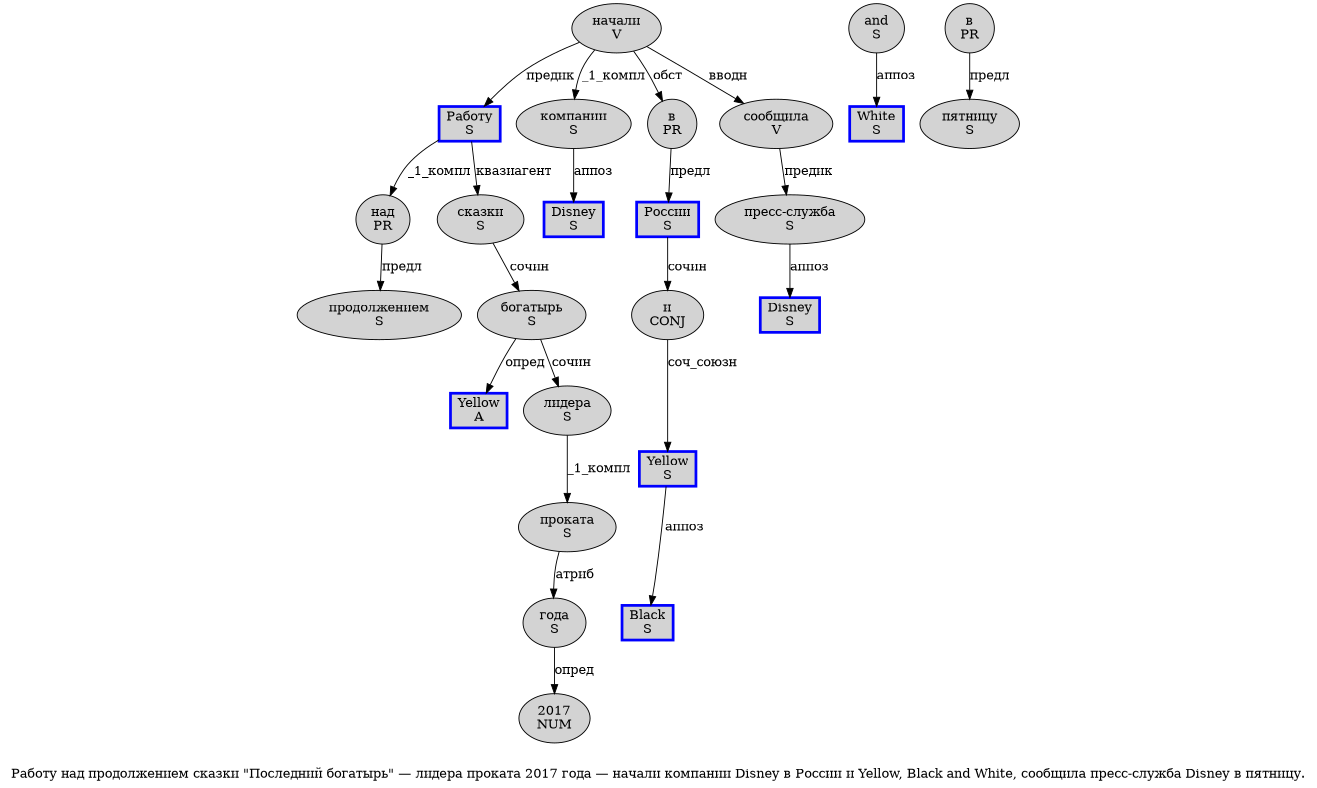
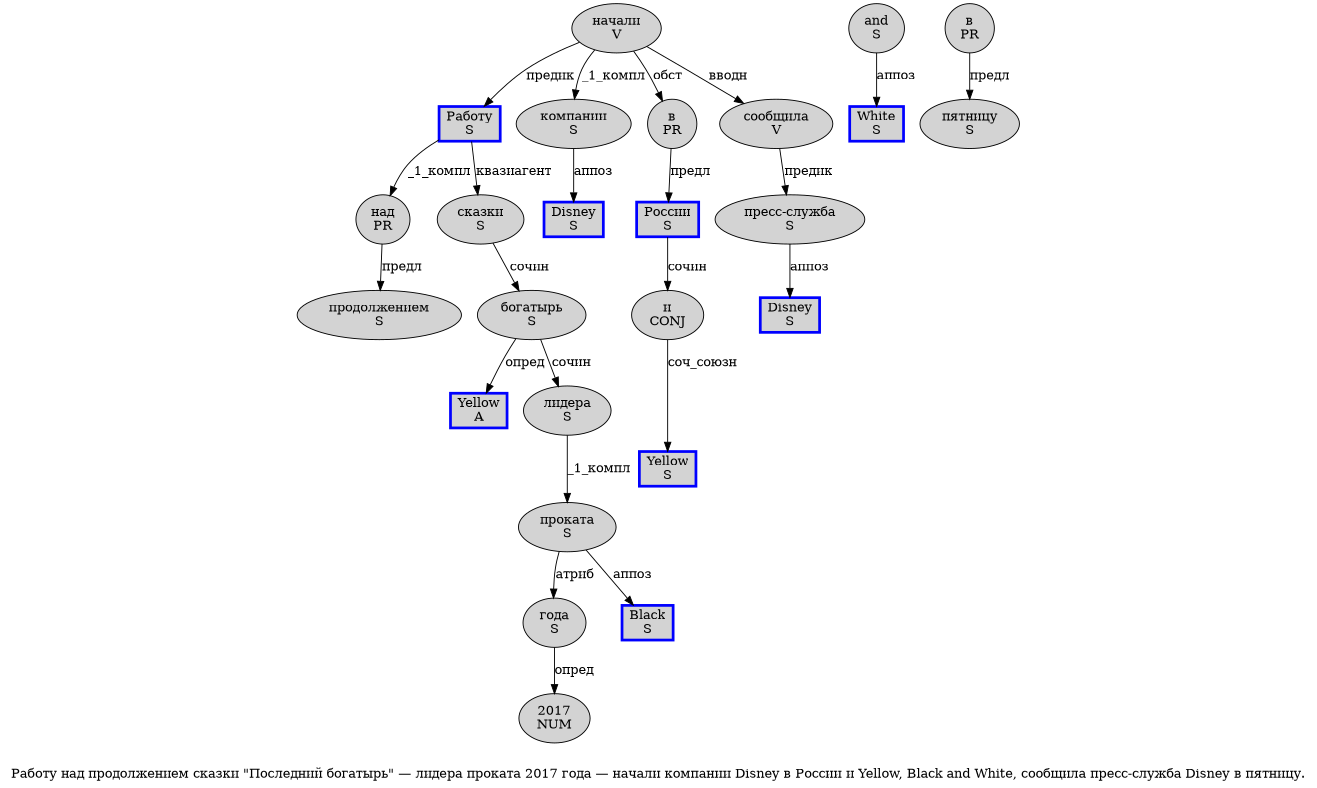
edge "Yellow S" -> "Black S": now "проката S" -> "Black S"
